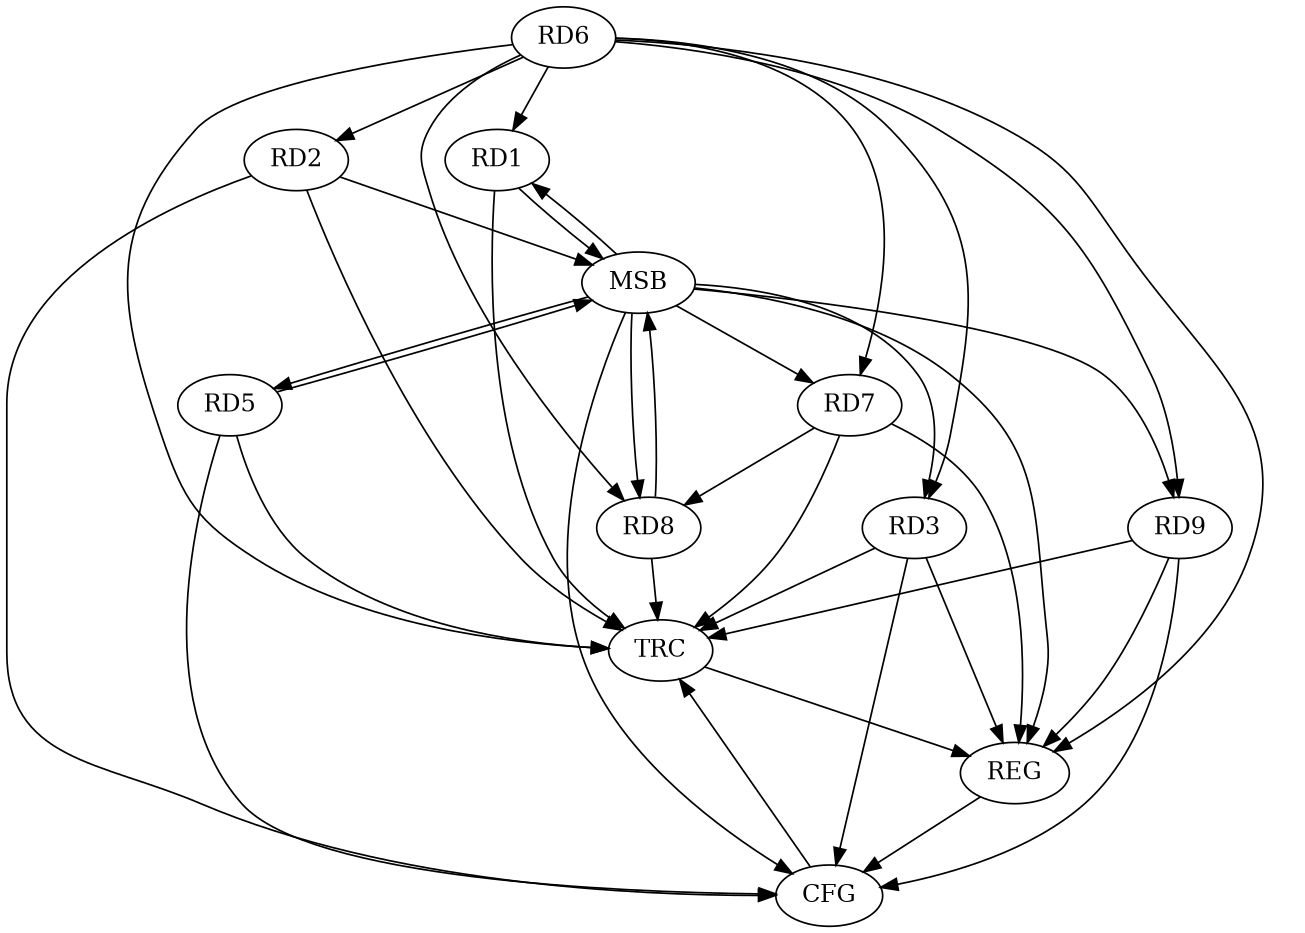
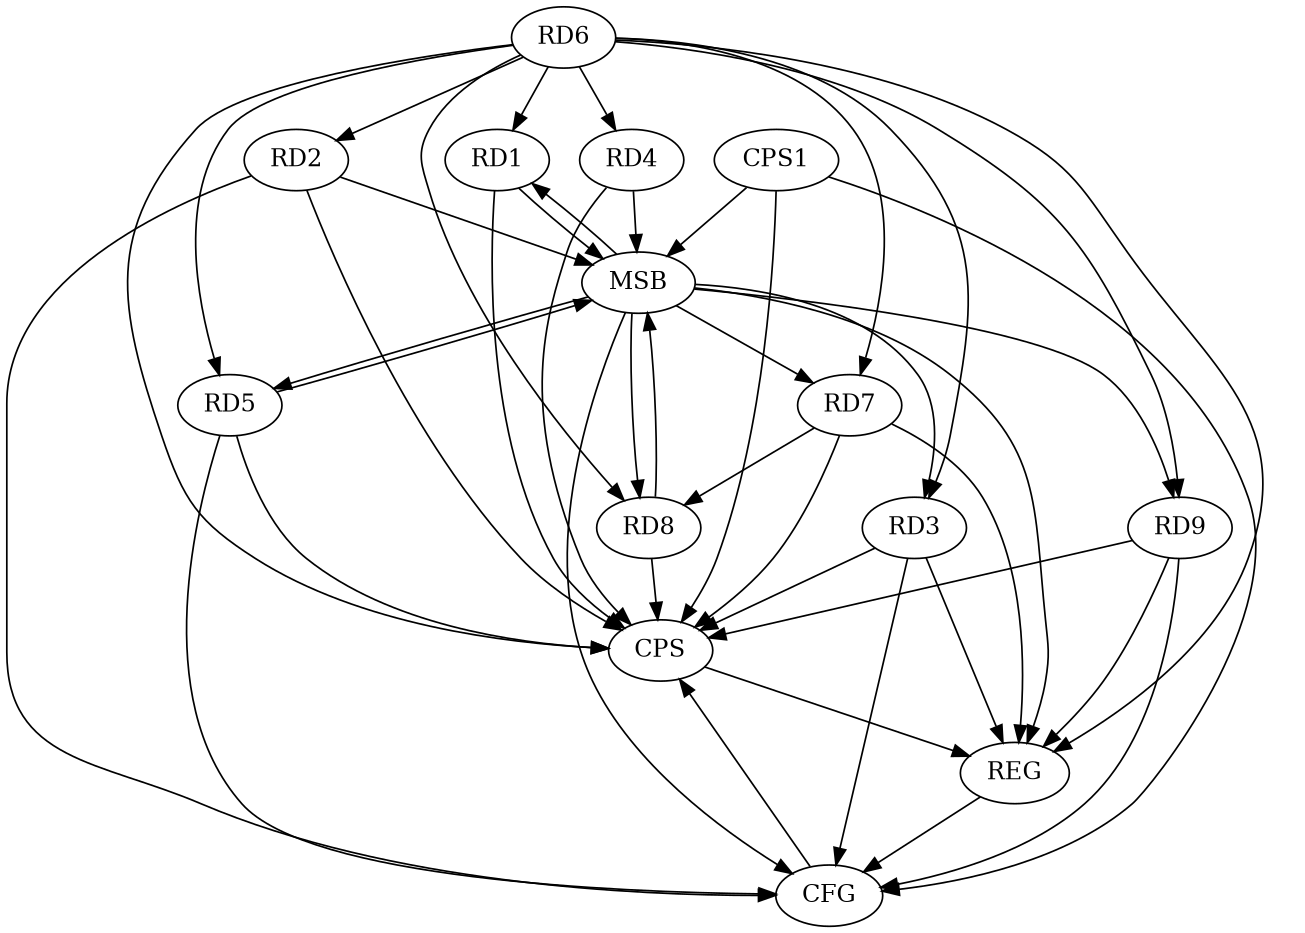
edge "RD6" -> "RD5": added
node "RD4": added
node "CPS1": added
node "TRC": label "TRC" -> "CPS"
